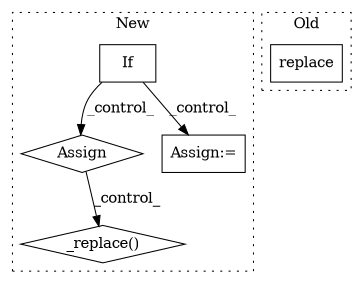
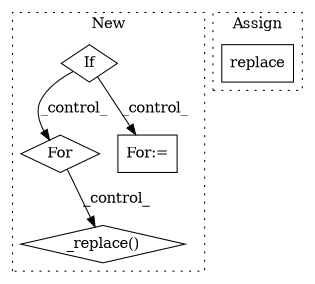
cluster "Old": label "Old" -> "Assign"
node "If": shape box -> diamond
node "Assign": label "Assign" -> "For"
node "Assign:=": label "Assign:=" -> "For:="
